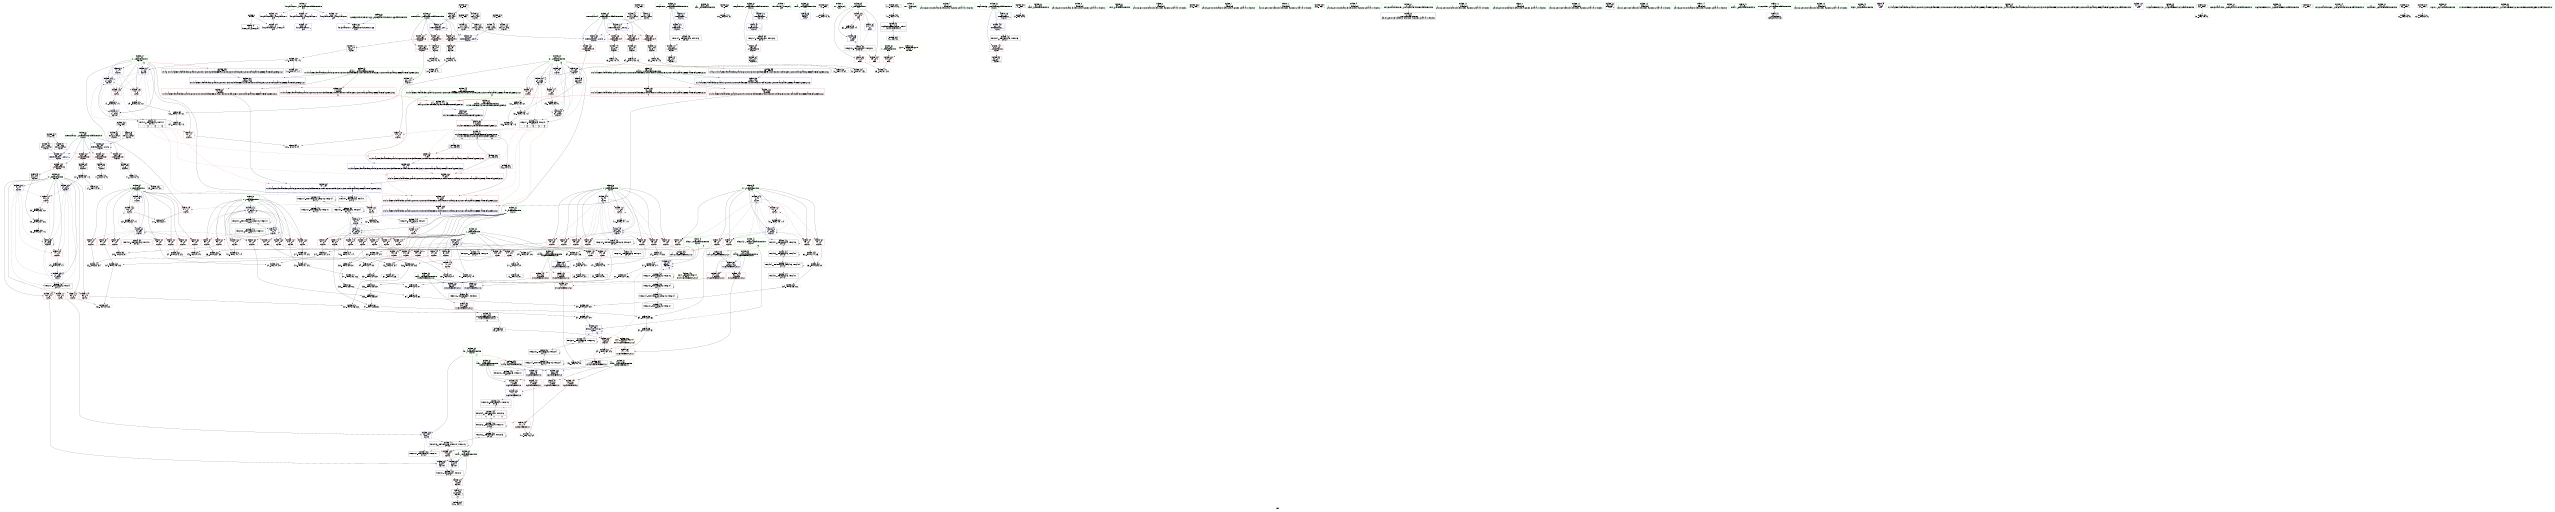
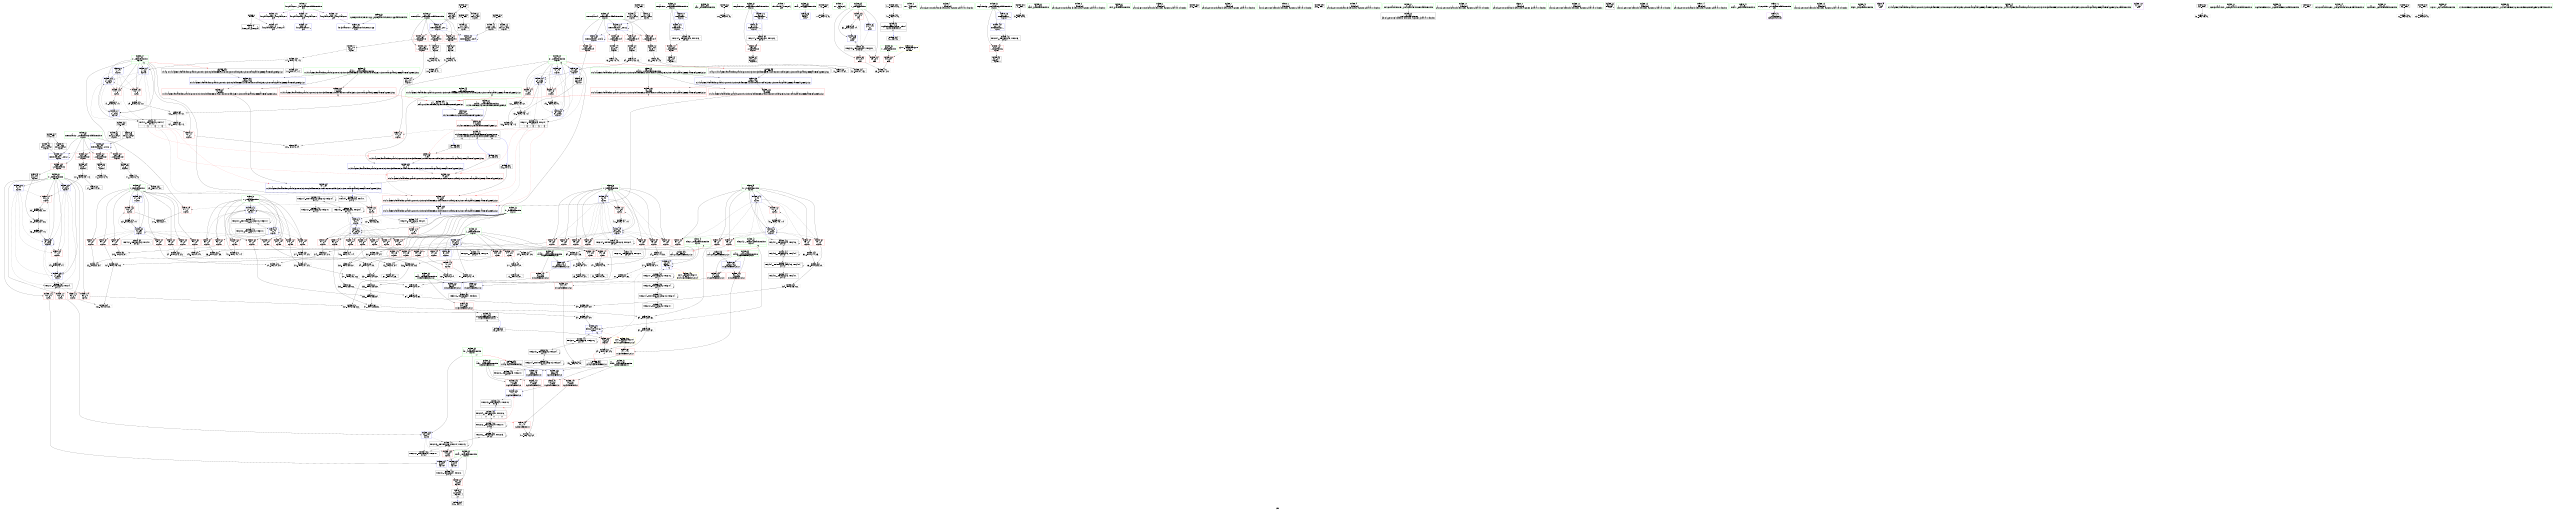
node "NodeID: 45": removed
node "NodeID: 81": removed
node "NodeID: 196": removed
